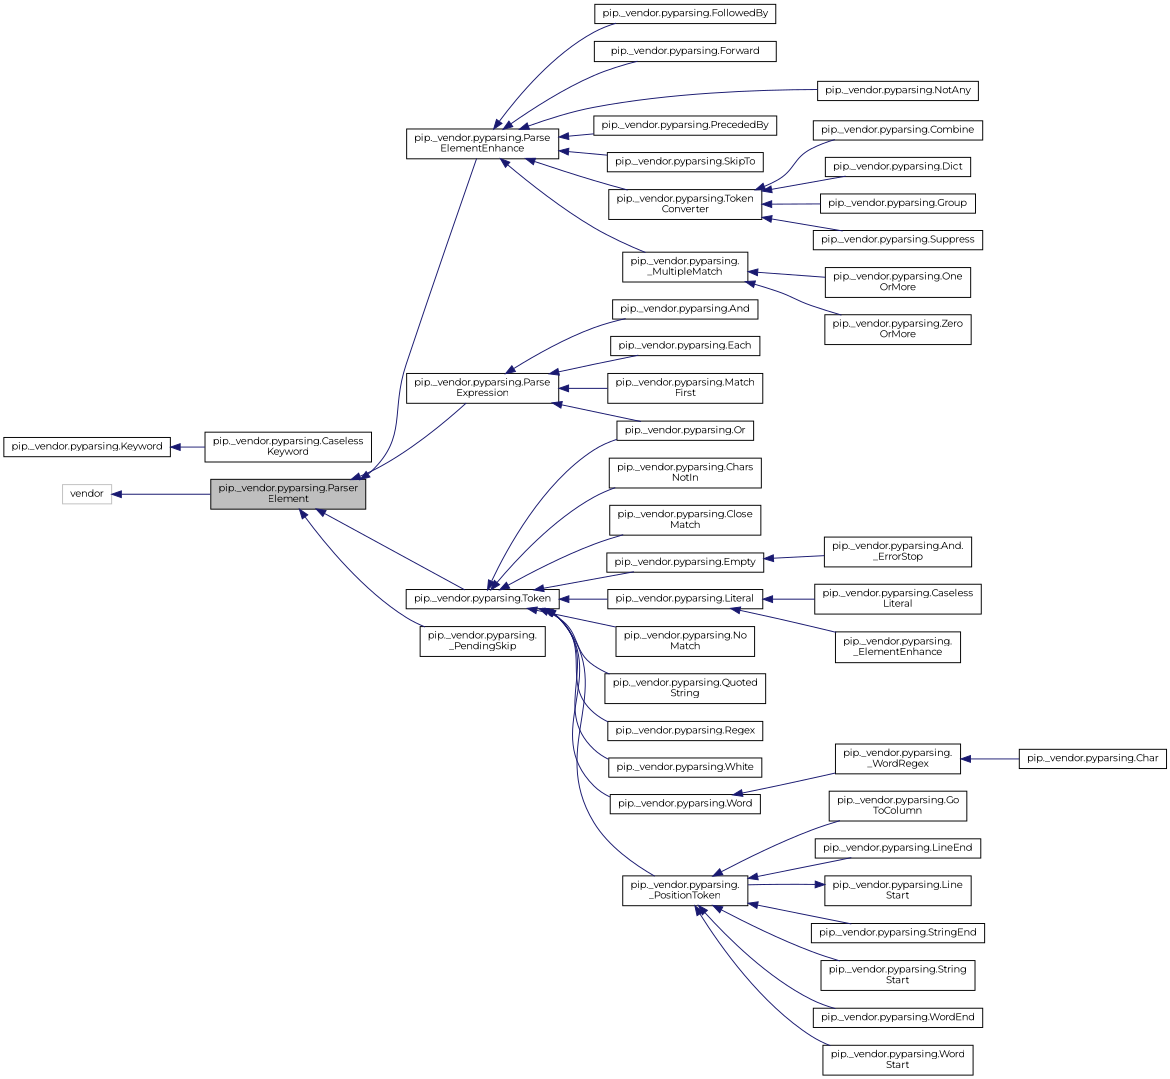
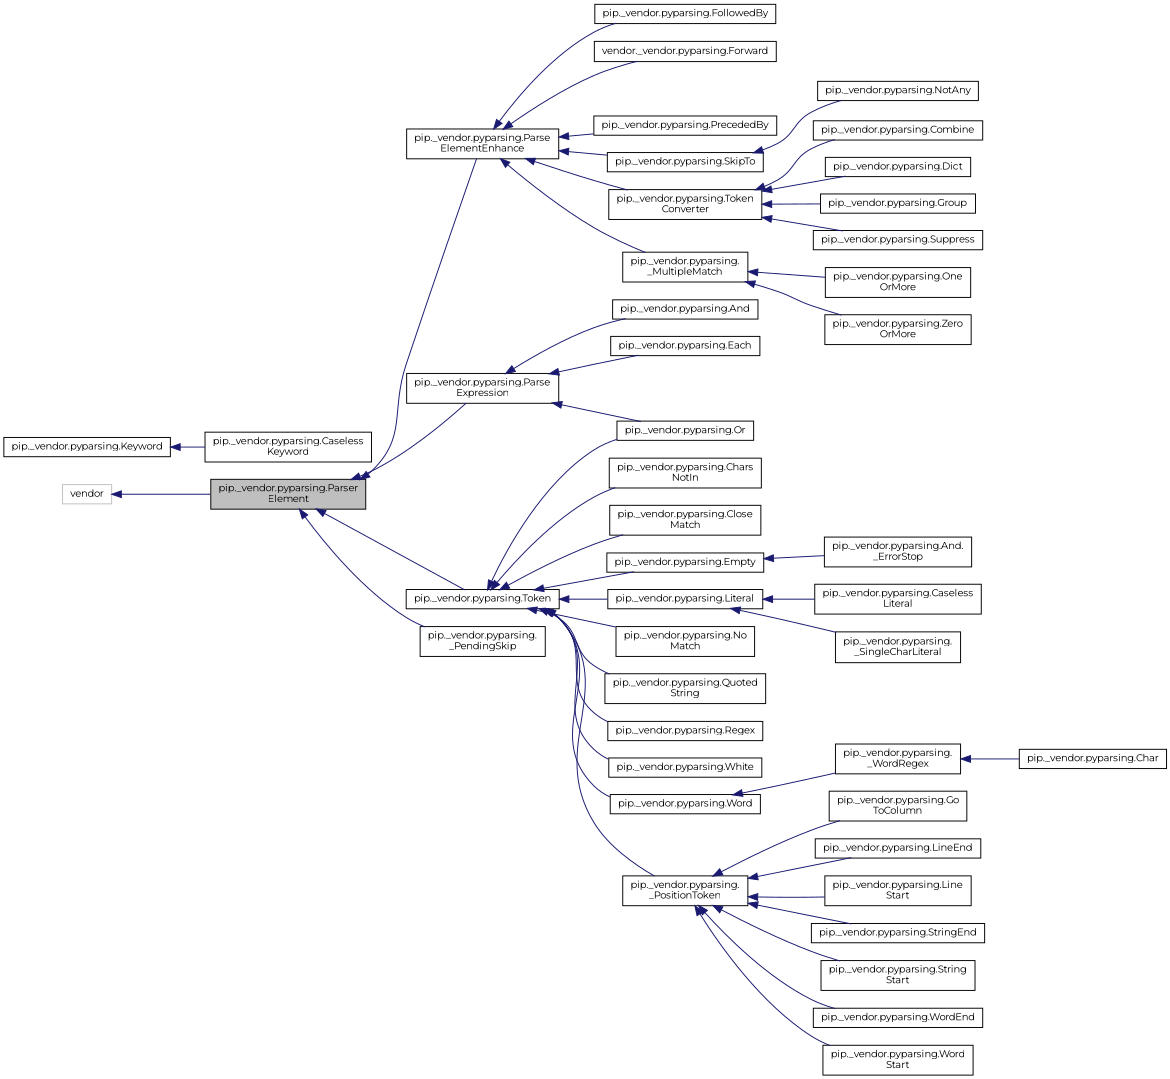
node "pip._vendor.pyparsing.Forward": label "pip._vendor.pyparsing.Forward" -> "vendor._vendor.pyparsing.Forward"
edge "pip._vendor.pyparsing.NotAny" -> "pip._vendor.pyparsing.Parse ElementEnhance": now "pip._vendor.pyparsing.NotAny" -> "pip._vendor.pyparsing.SkipTo"
node "pip._vendor.pyparsing.Match First": removed
node "pip._vendor.pyparsing. _ElementEnhance": label "pip._vendor.pyparsing. _ElementEnhance" -> "pip._vendor.pyparsing. _SingleCharLiteral"
edge "pip._vendor.pyparsing. _PositionToken" -> "pip._vendor.pyparsing.Line Start": reversed
